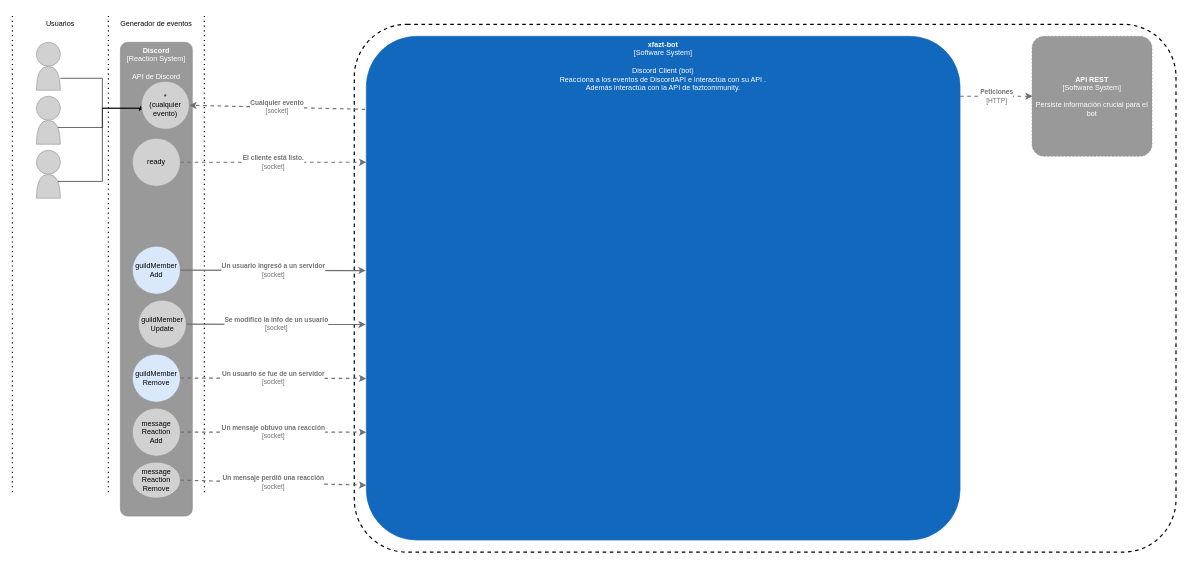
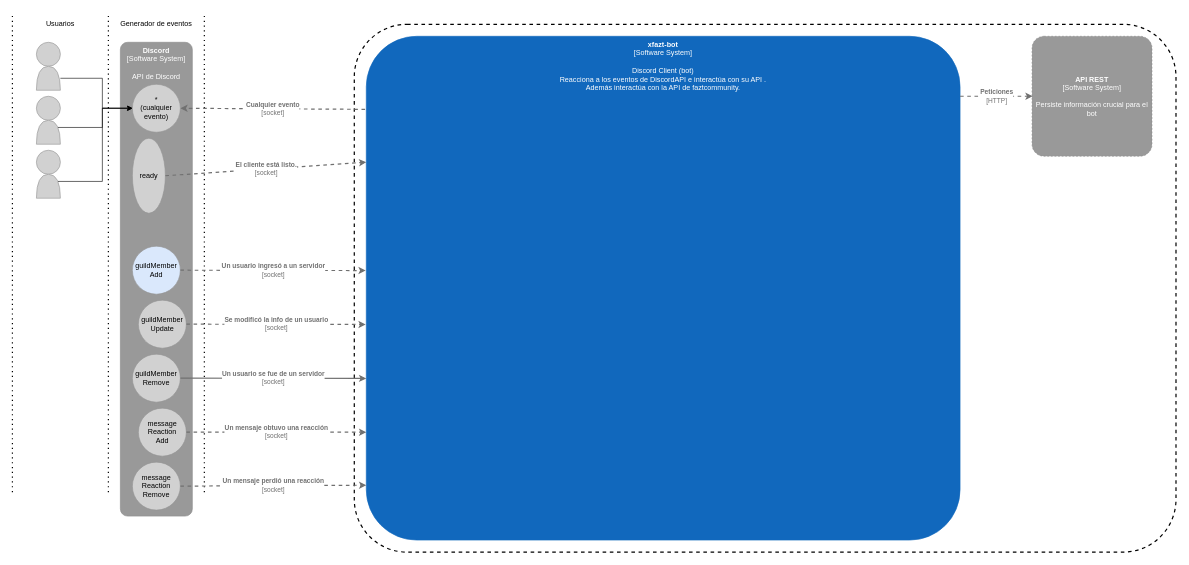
node "Discord [Reaction System] API de Discord": label "Discord [Reaction System] API de Discord" -> "Discord [Software System] API de Discord"
node "* (cualquier evento)": moved (165, 105) -> (156, 108)
node "ready": size 48x48 -> 33x75
edge "guildMember Add" -> "xfazt-bot [Software System] Discord Client (bot) Reacciona a los eventos de DiscordAPI e interactúa con su API . Además interactúa con la API de faztcommunity.": style solid -> dashed
edge "guildMember Update" -> "xfazt-bot [Software System] Discord Client (bot) Reacciona a los eventos de DiscordAPI e interactúa con su API . Además interactúa con la API de faztcommunity.": style solid -> dashed
node "guildMember Remove": fillcolor #dae8fc -> #d1d1d1
edge "guildMember Remove" -> "xfazt-bot [Software System] Discord Client (bot) Reacciona a los eventos de DiscordAPI e interactúa con su API . Además interactúa con la API de faztcommunity.": style dashed -> solid
node "message Reaction Add": moved (156, 432) -> (162, 432)
node "message Reaction Remove": size 48x36 -> 48x48
